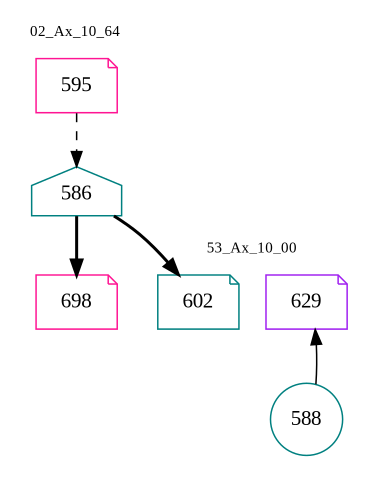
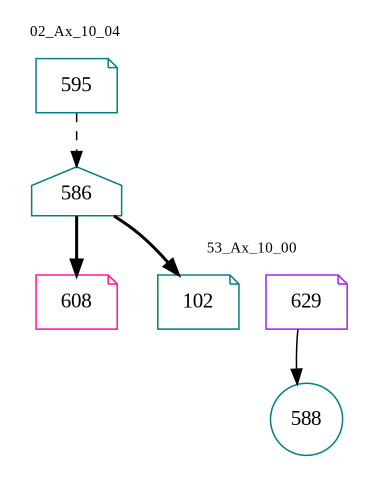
cluster "02_Ax_10_64": label "02_Ax_10_64" -> "02_Ax_10_04"
node "595": color deeppink -> teal
node "698": label "698" -> "608"
node "602": label "602" -> "102"
edge "588" -> "629": reversed
